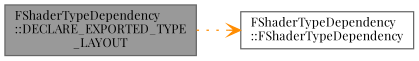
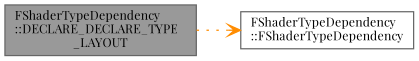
node "FShaderTypeDependency ::DECLARE_EXPORTED_TYPE _LAYOUT": label "FShaderTypeDependency ::DECLARE_EXPORTED_TYPE _LAYOUT" -> "FShaderTypeDependency ::DECLARE_DECLARE_TYPE _LAYOUT"
